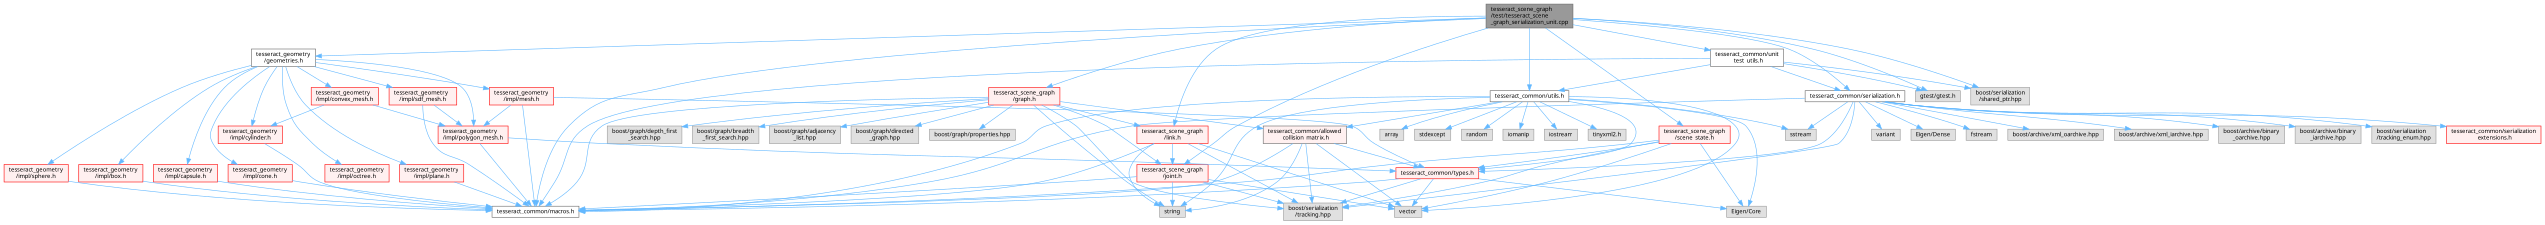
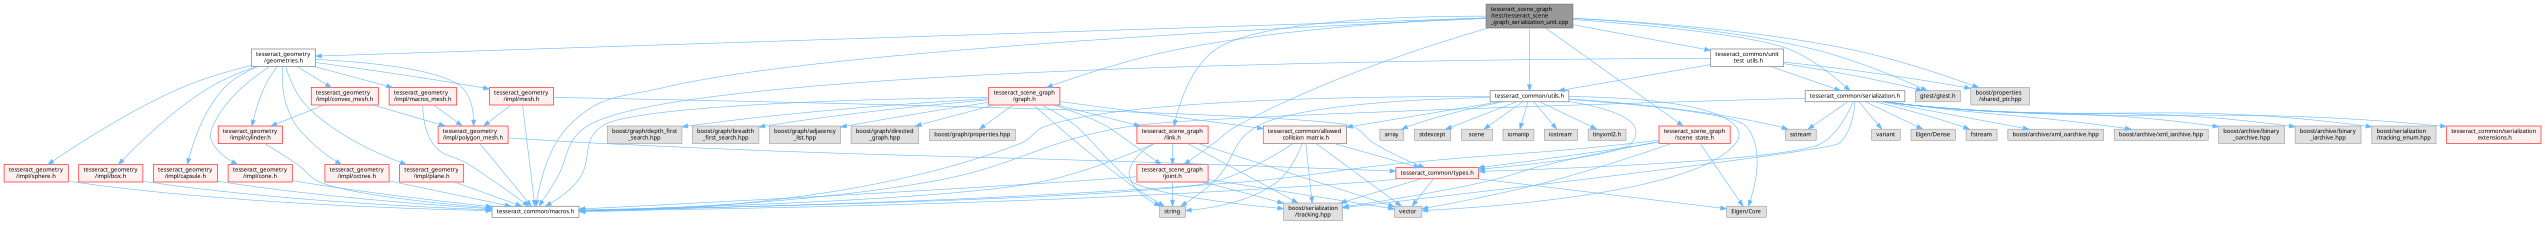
node "tesseract_geometry /impl/sdf_mesh.h": label "tesseract_geometry /impl/sdf_mesh.h" -> "tesseract_geometry /impl/macros_mesh.h"
node "boost/serialization /shared_ptr.hpp": label "boost/serialization /shared_ptr.hpp" -> "boost/properties /shared_ptr.hpp"
node "random": label "random" -> "scene"
edge "tesseract_geometry /impl/octree.h" -> "tesseract_common/macros.h": added
